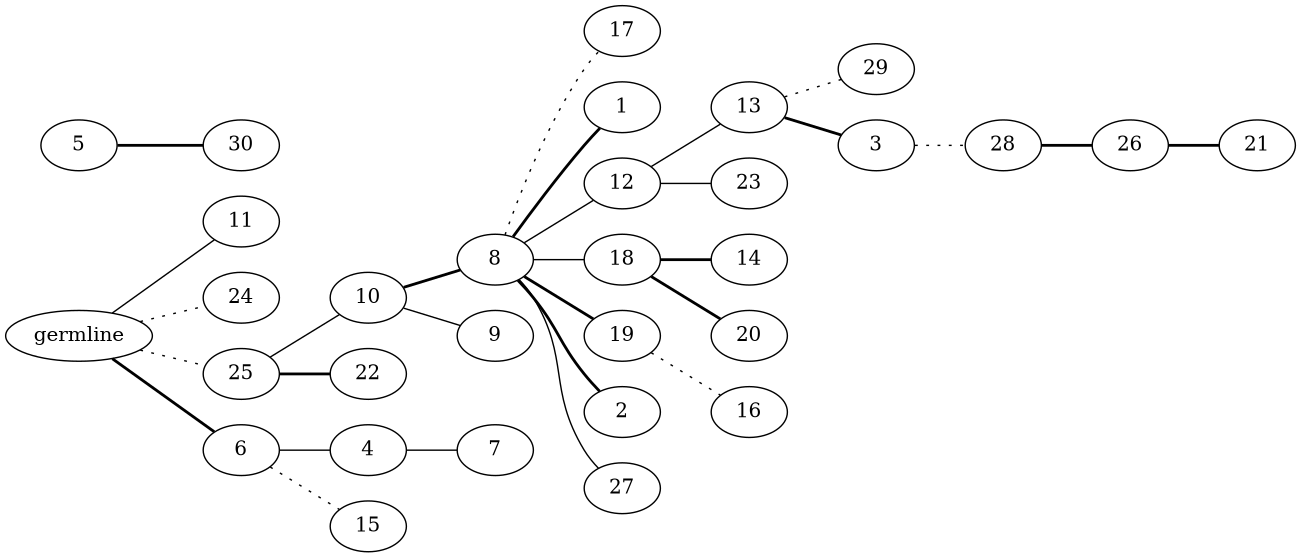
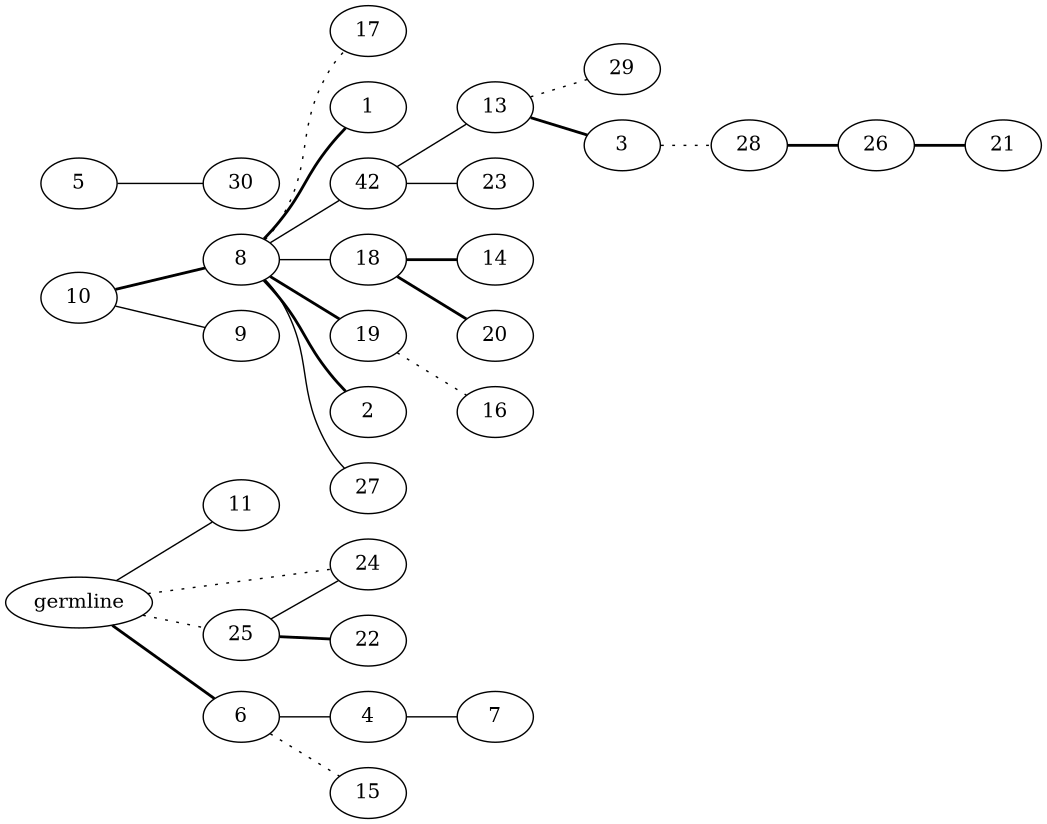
edge "5" -- "30": style bold -> solid
node "12": label "12" -> "42"
edge "10" -- "25": now "24" -- "25"
